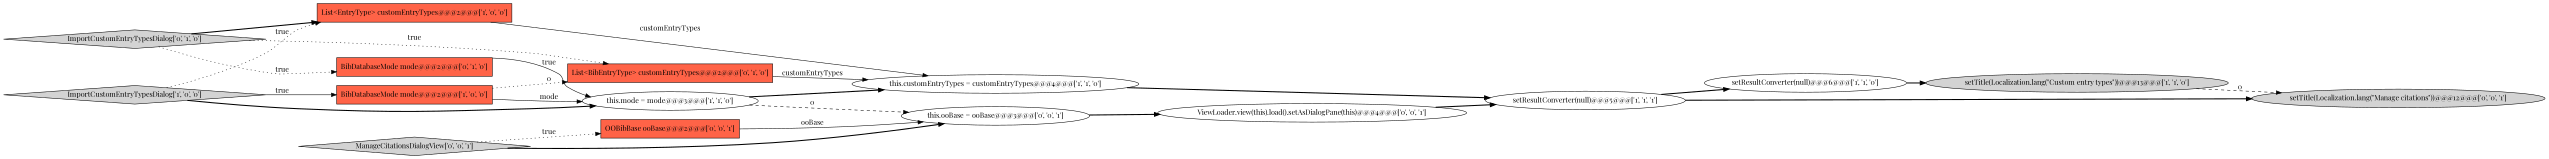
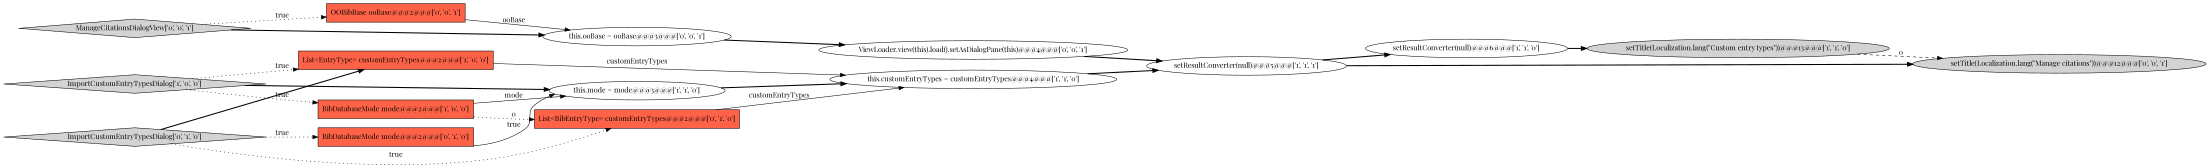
edge "ImportCustomEntryTypesDialog['1', '0', '0']" -> "BibDatabaseMode mode@@@2@@@['1', '0', '0']": style solid -> dotted
edge "this.mode = mode@@@3@@@['1', '1', '0']" -> "this.ooBase = ooBase@@@3@@@['0', '0', '1']": removed, label "0"
